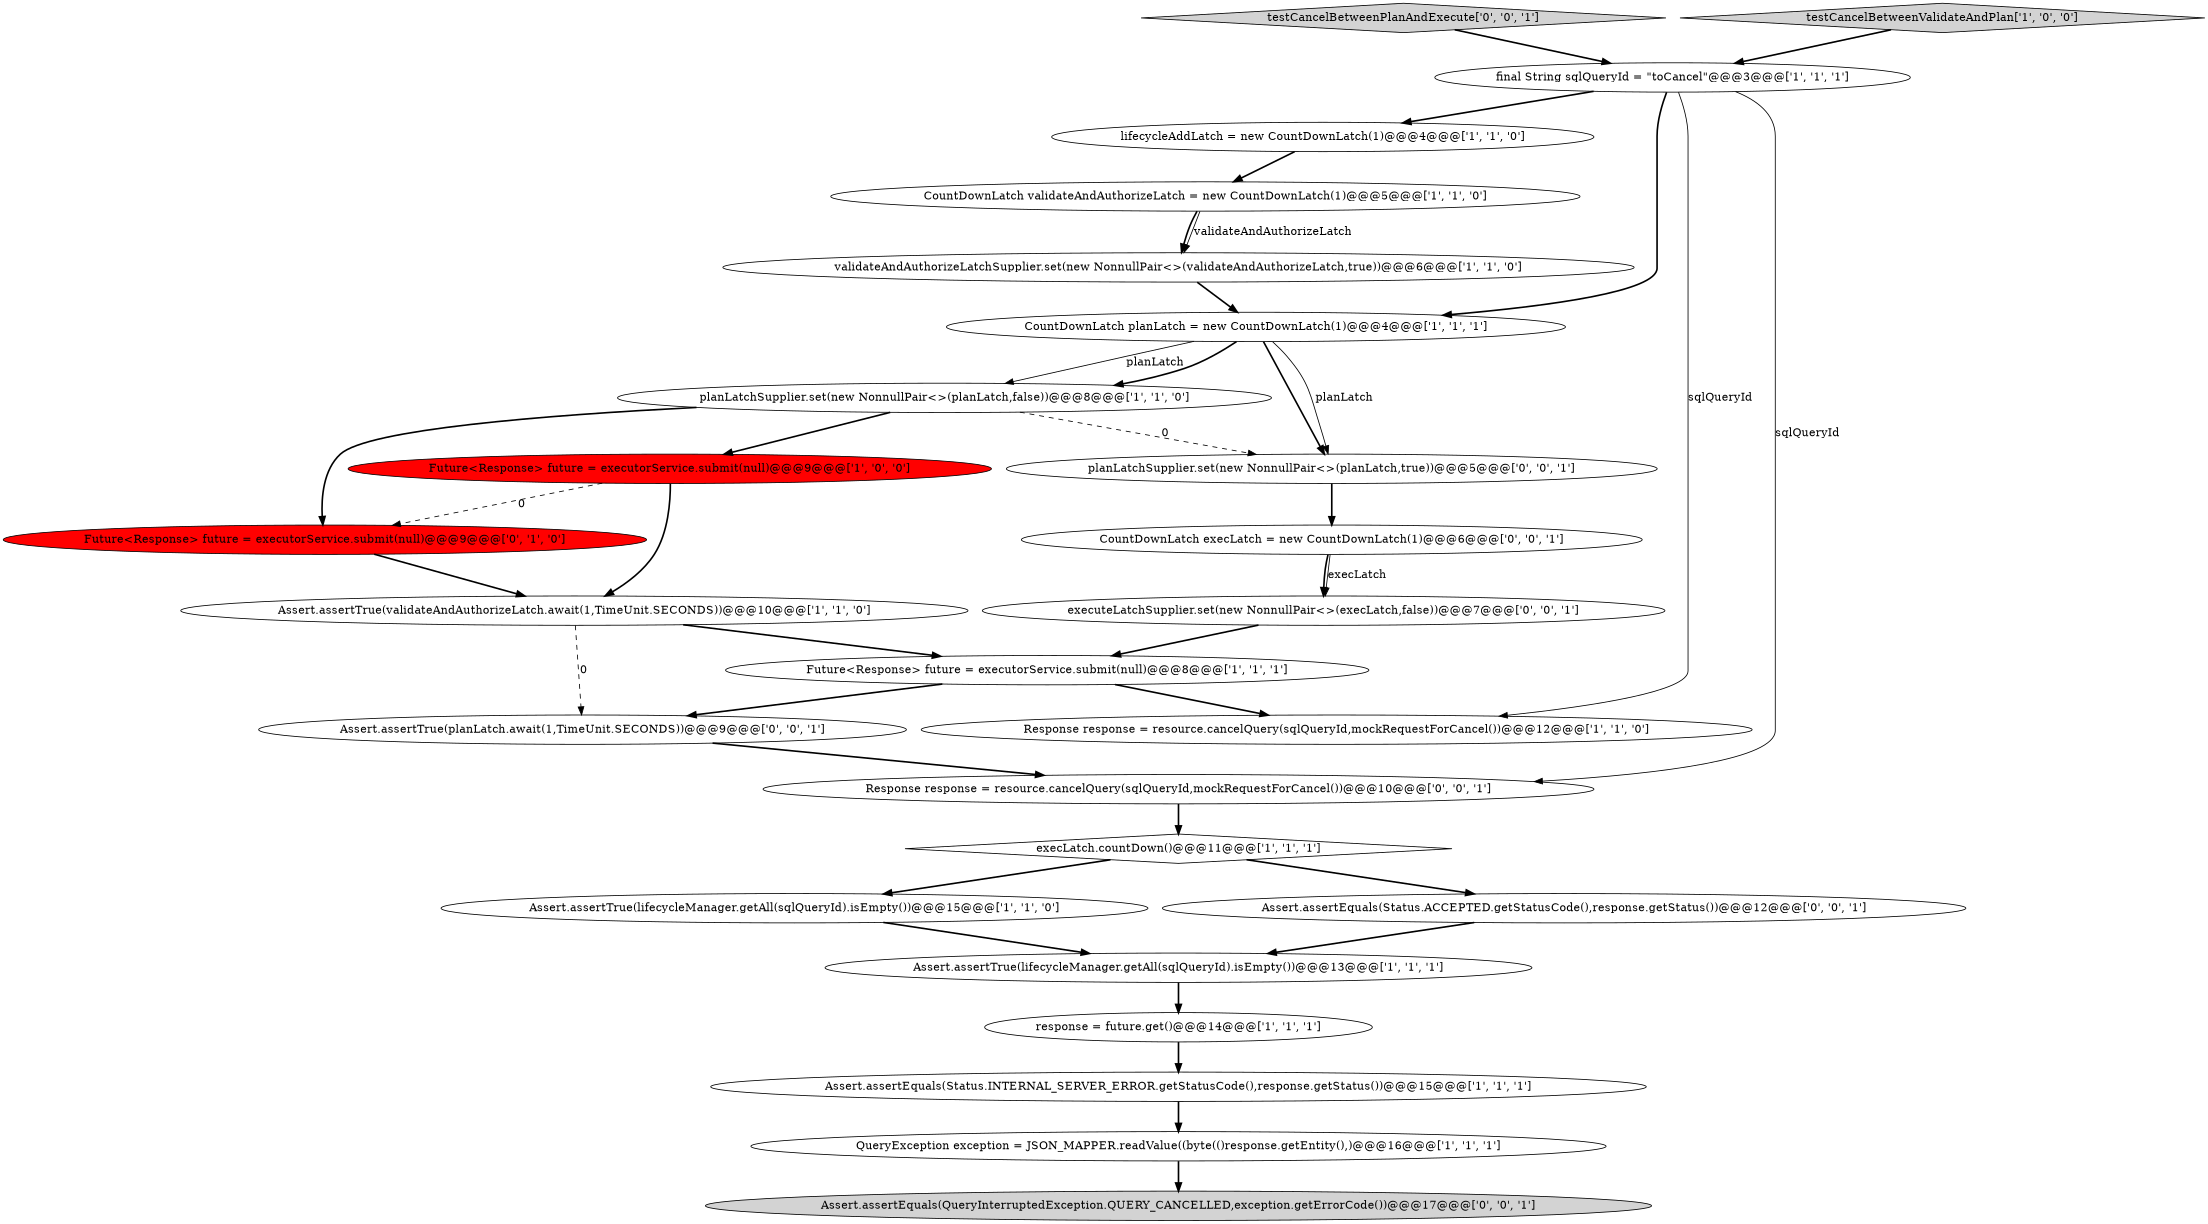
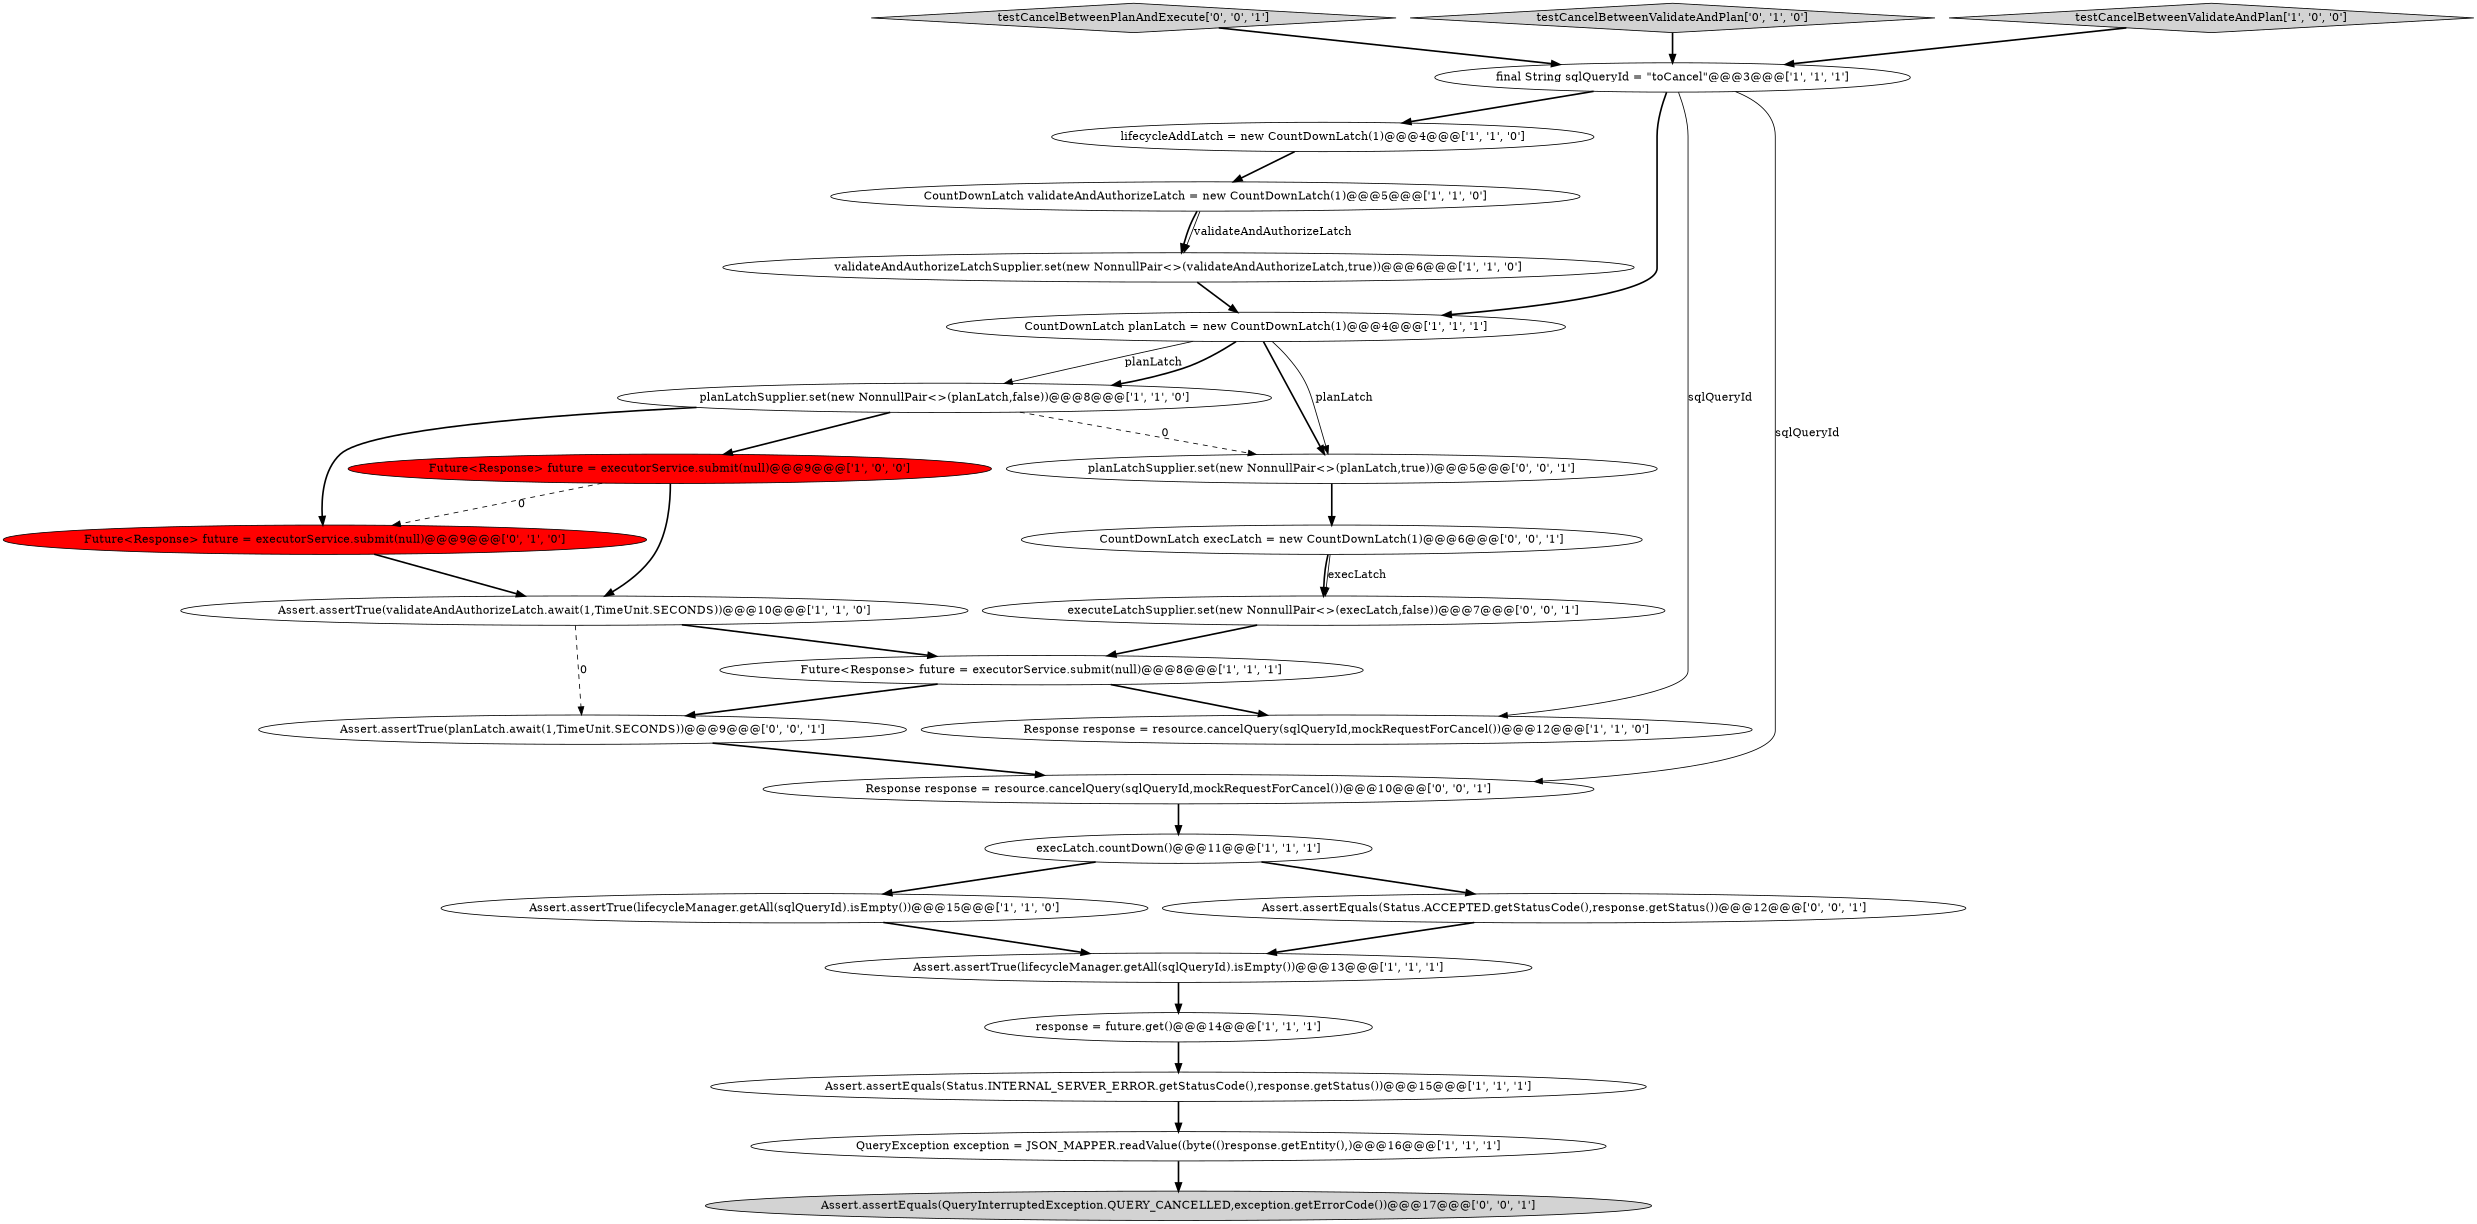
node "testCancelBetweenValidateAndPlan['0', '1', '0']": added
node "execLatch.countDown()@@@11@@@['1', '1', '1']": shape diamond -> ellipse
